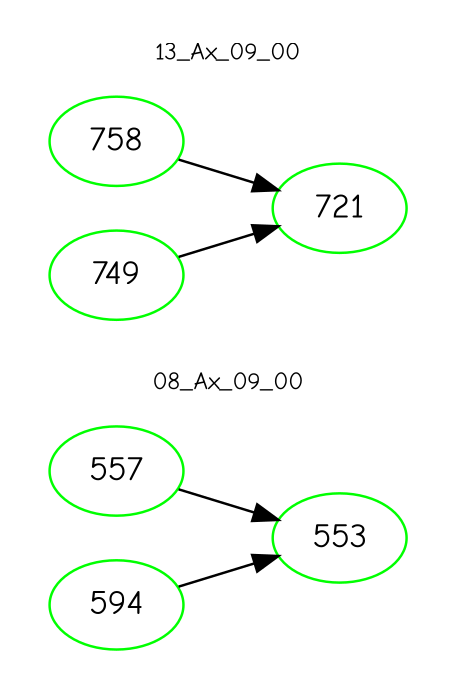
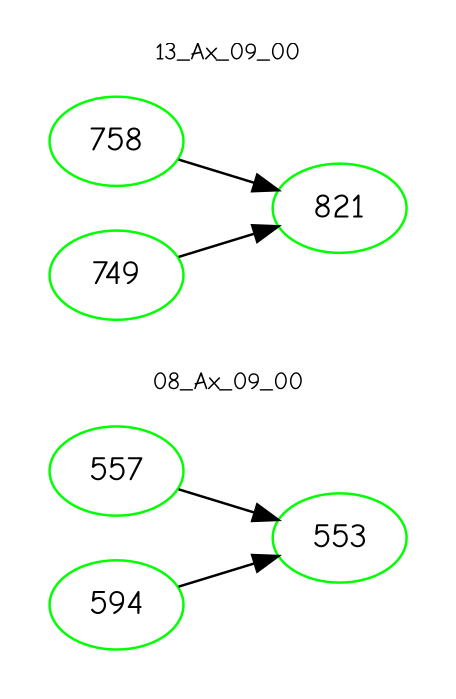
node "721": label "721" -> "821"
